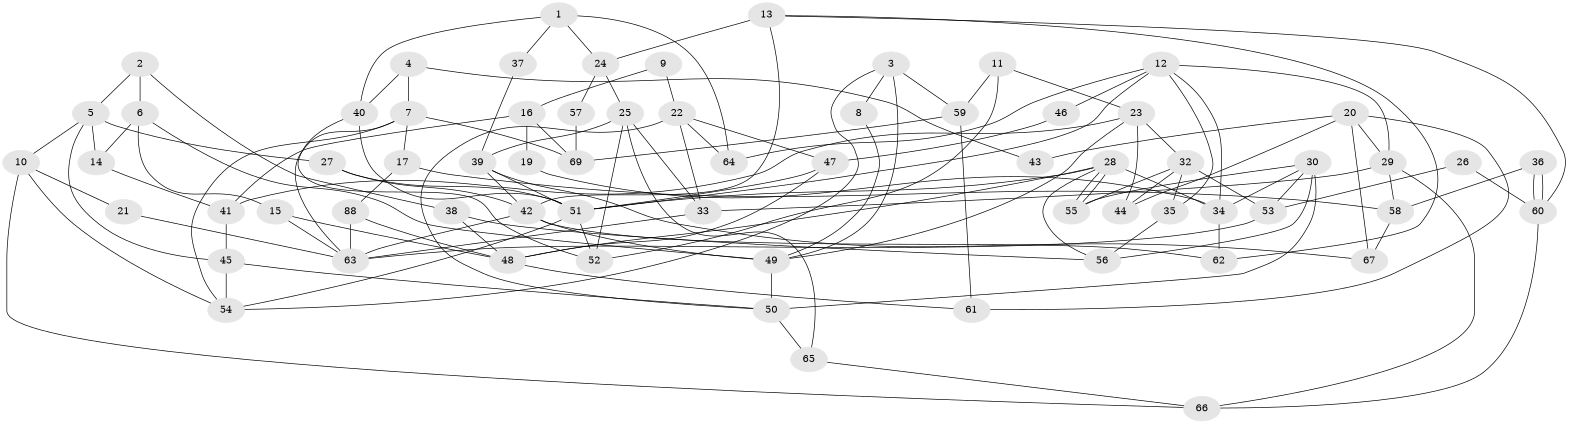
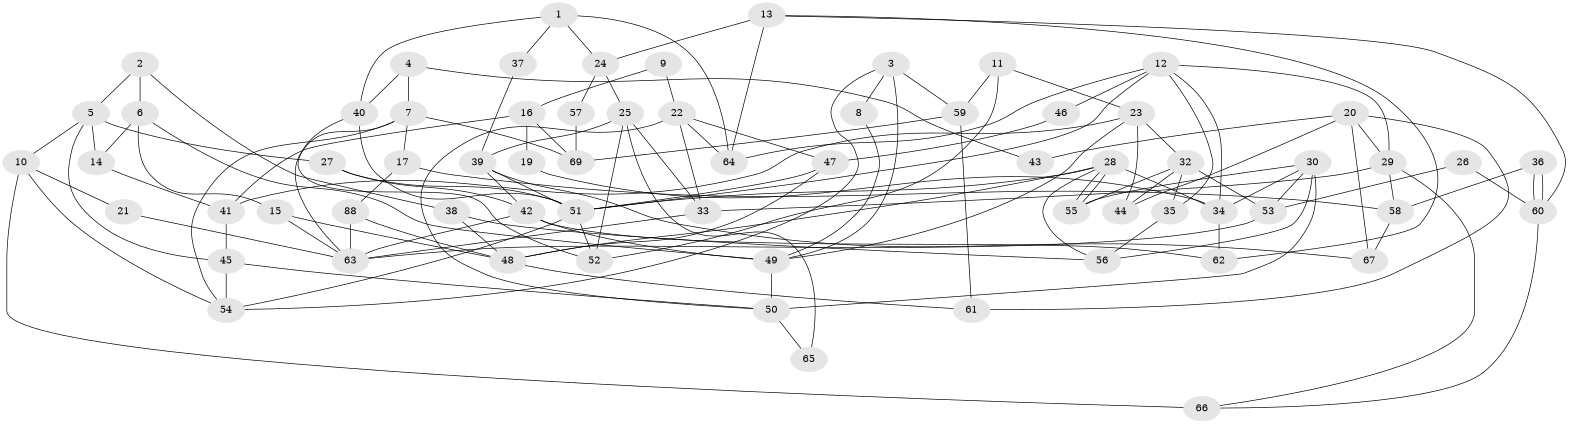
edge "13" -- "42": now "13" -- "64"
edge "65" -- "66": removed
